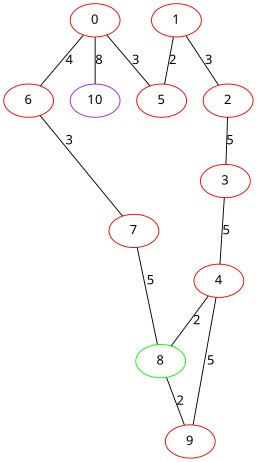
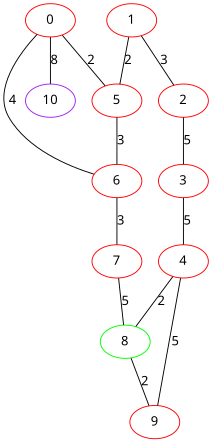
edge "0" -- "5": label "3" -> "2"
edge "5" -- "6": added, label "3"
